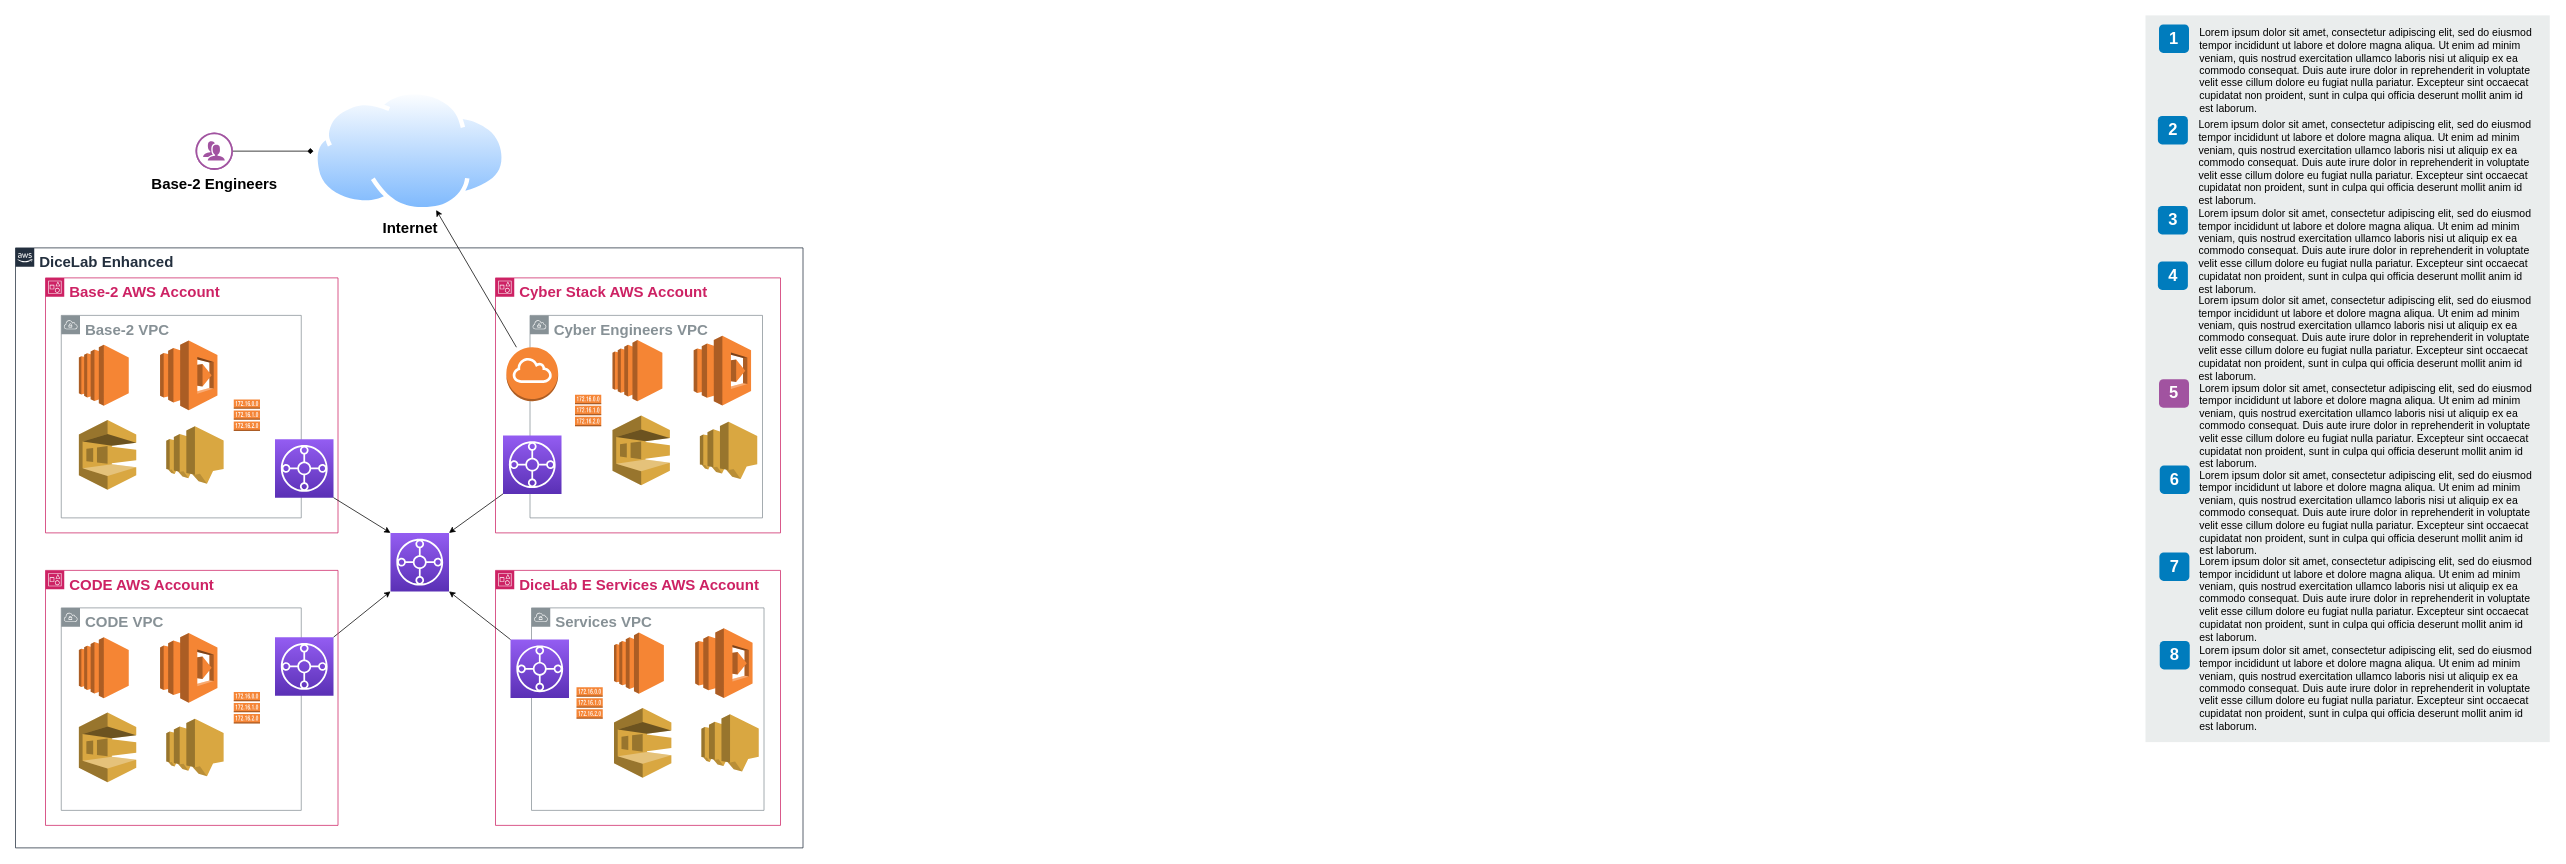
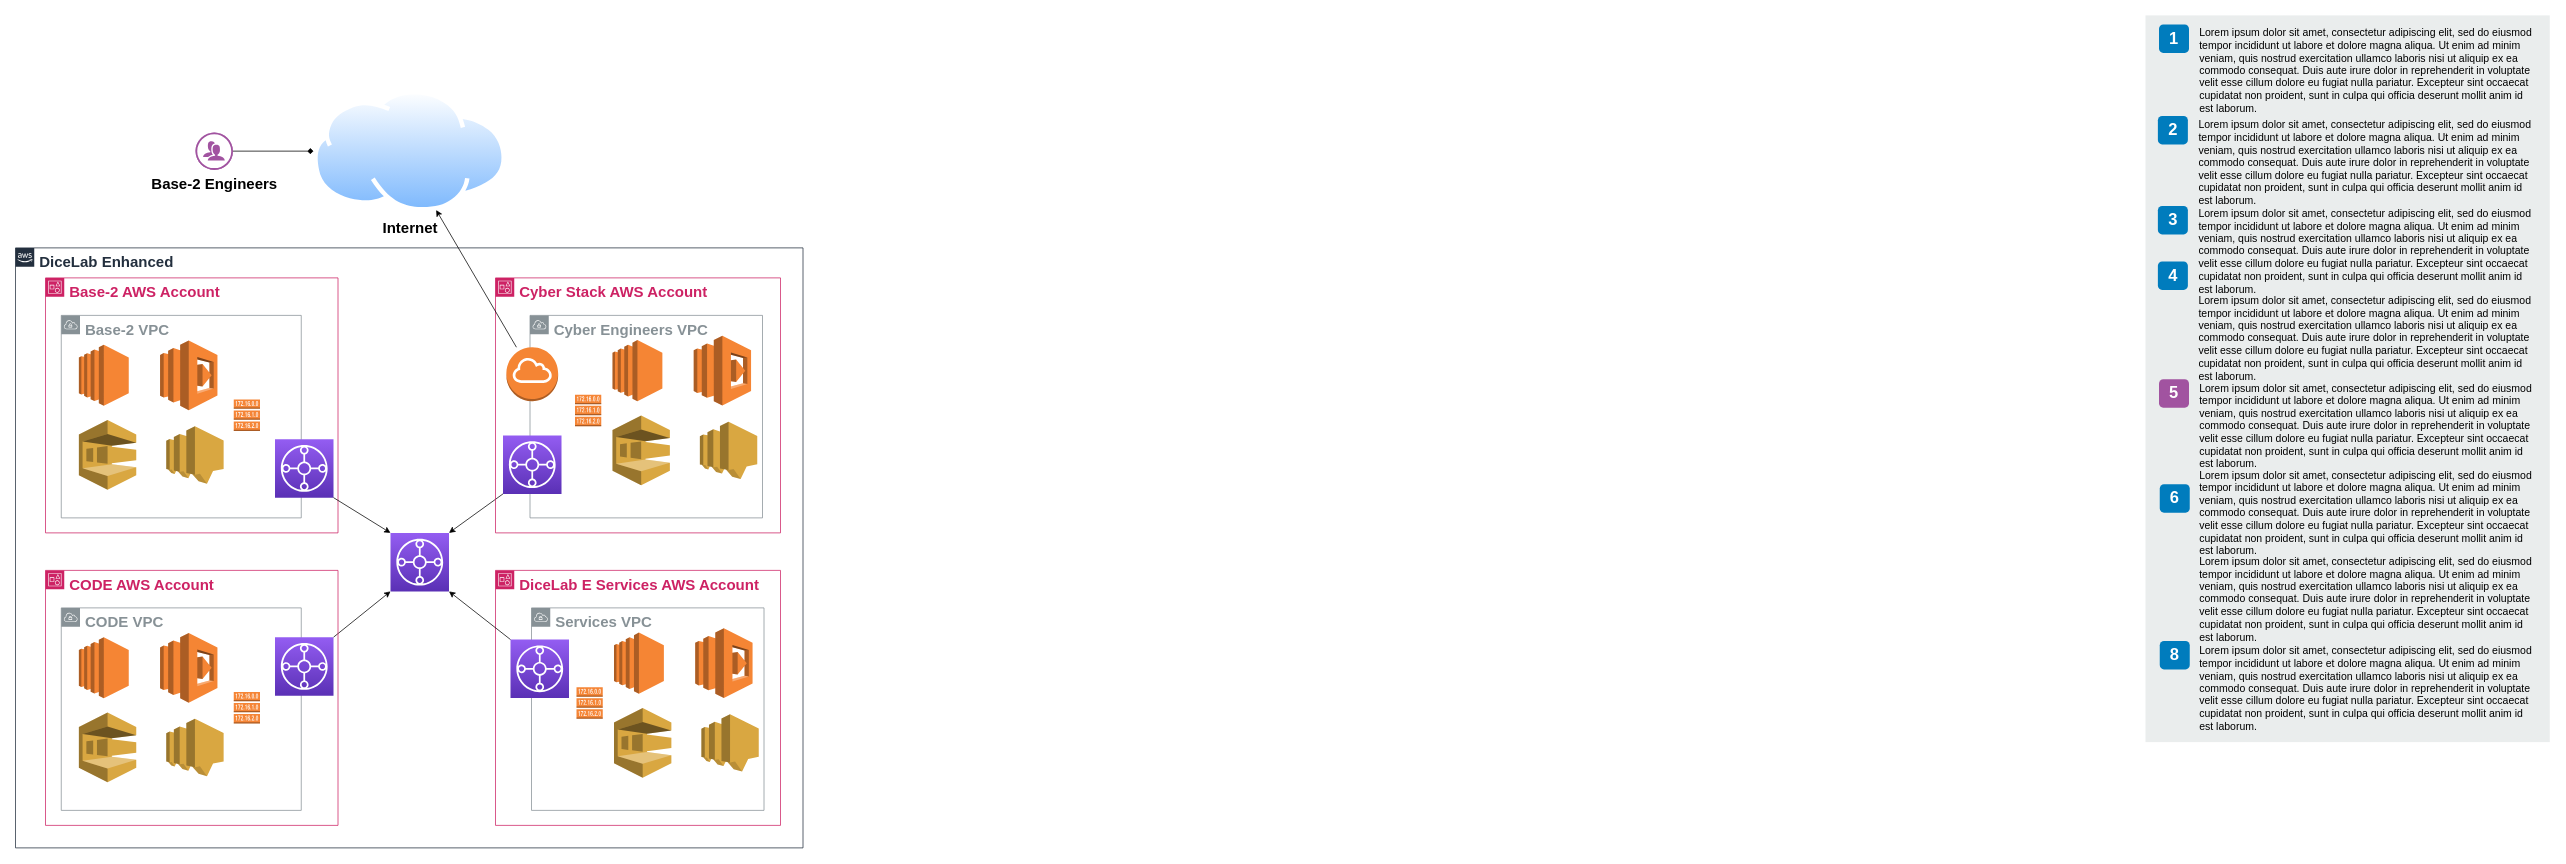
node "6": moved (2175, 480) -> (2175, 498)
node "7": removed
